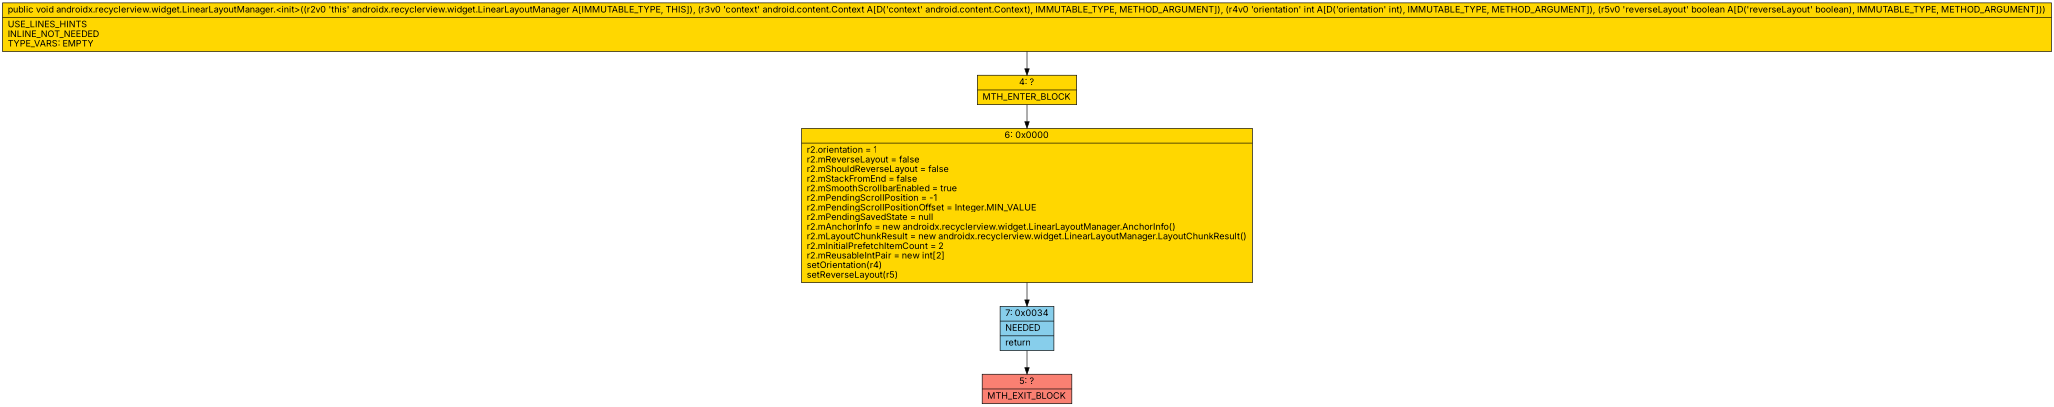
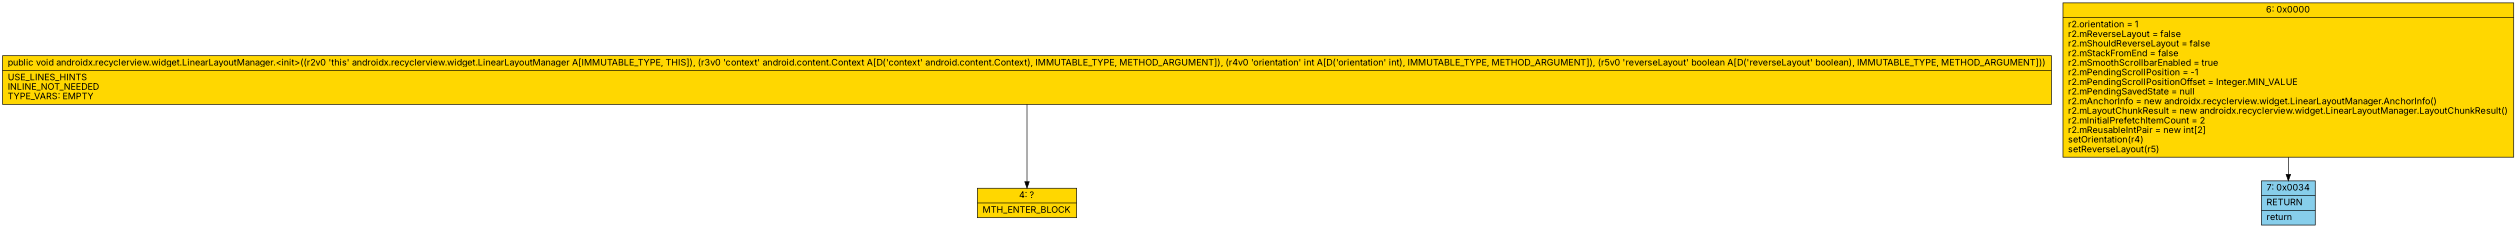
edge "4: ?" -> "6: 0x0000": removed
node "7: 0x0034": text "NEEDED" -> "RETURN"
node "5: ?": removed
